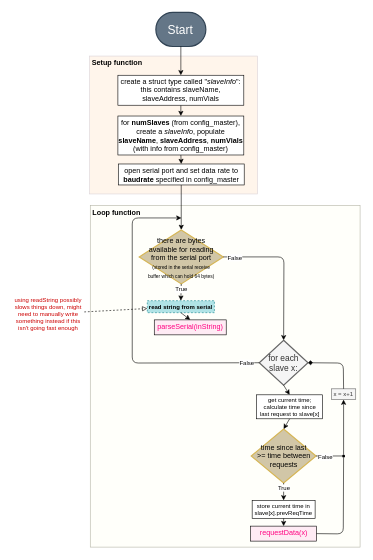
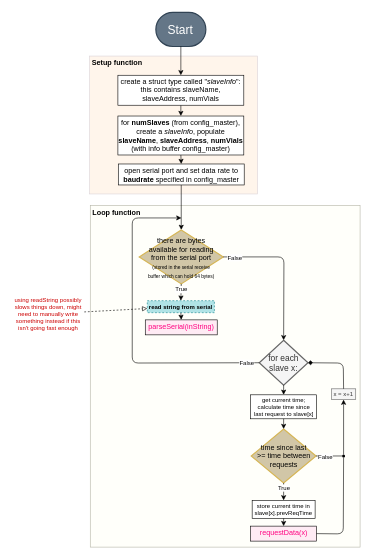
node "for numSlaves (from config_master), create a slaveInfo, populate slaveName, slaveAddress, numVials (with info from config_master)": label "for numSlaves (from config_master), create a slaveInfo, populate slaveName, slaveAddress, numVials (with info from config_master)" -> "for numSlaves (from config_master), create a slaveInfo, populate slaveName, slaveAddress, numVials (with info buffer config_master)"
node "parseSerial(inString)": moved (190, 328) -> (181, 328)
node "get current time; calculate time since last request to slave[x]": moved (290, 407) -> (284, 407)
